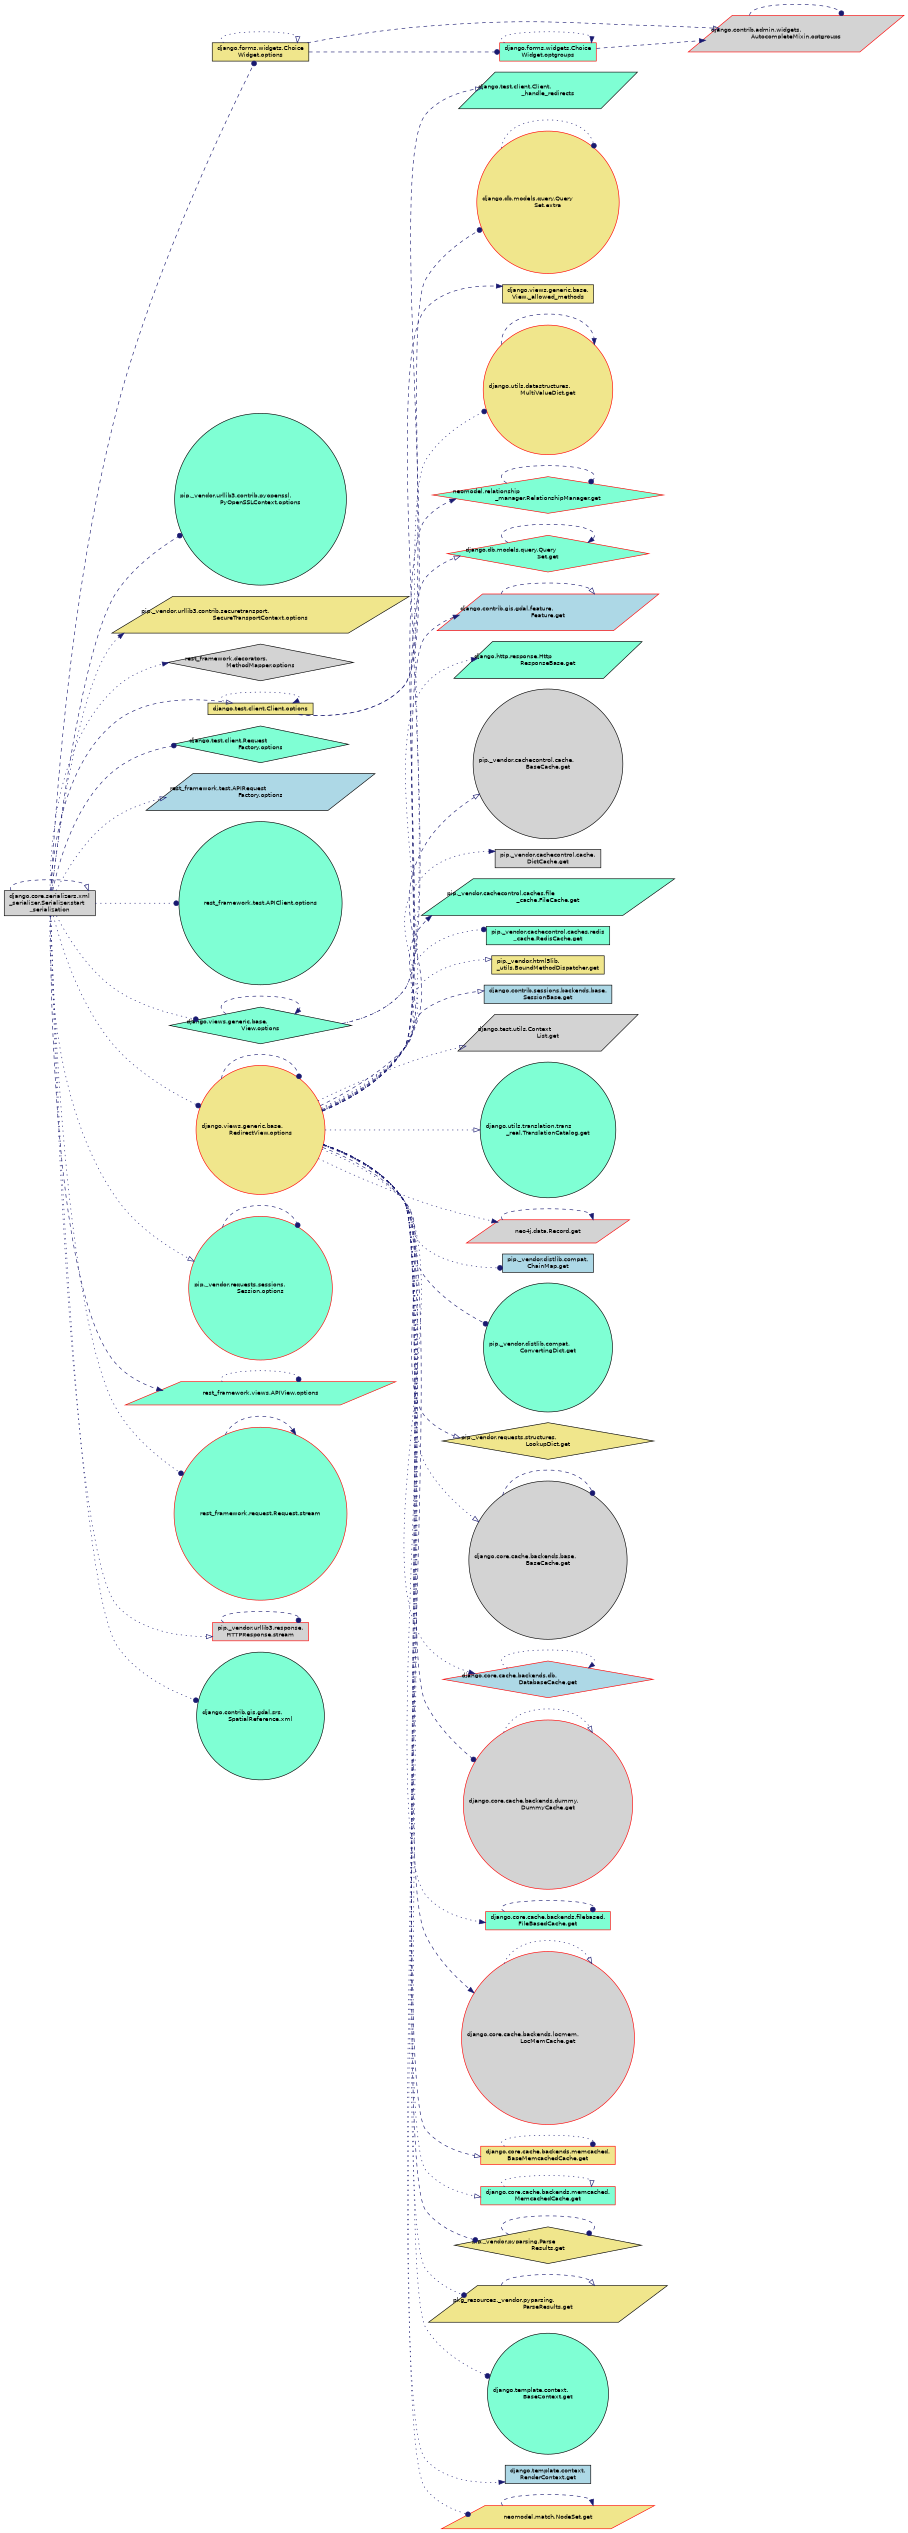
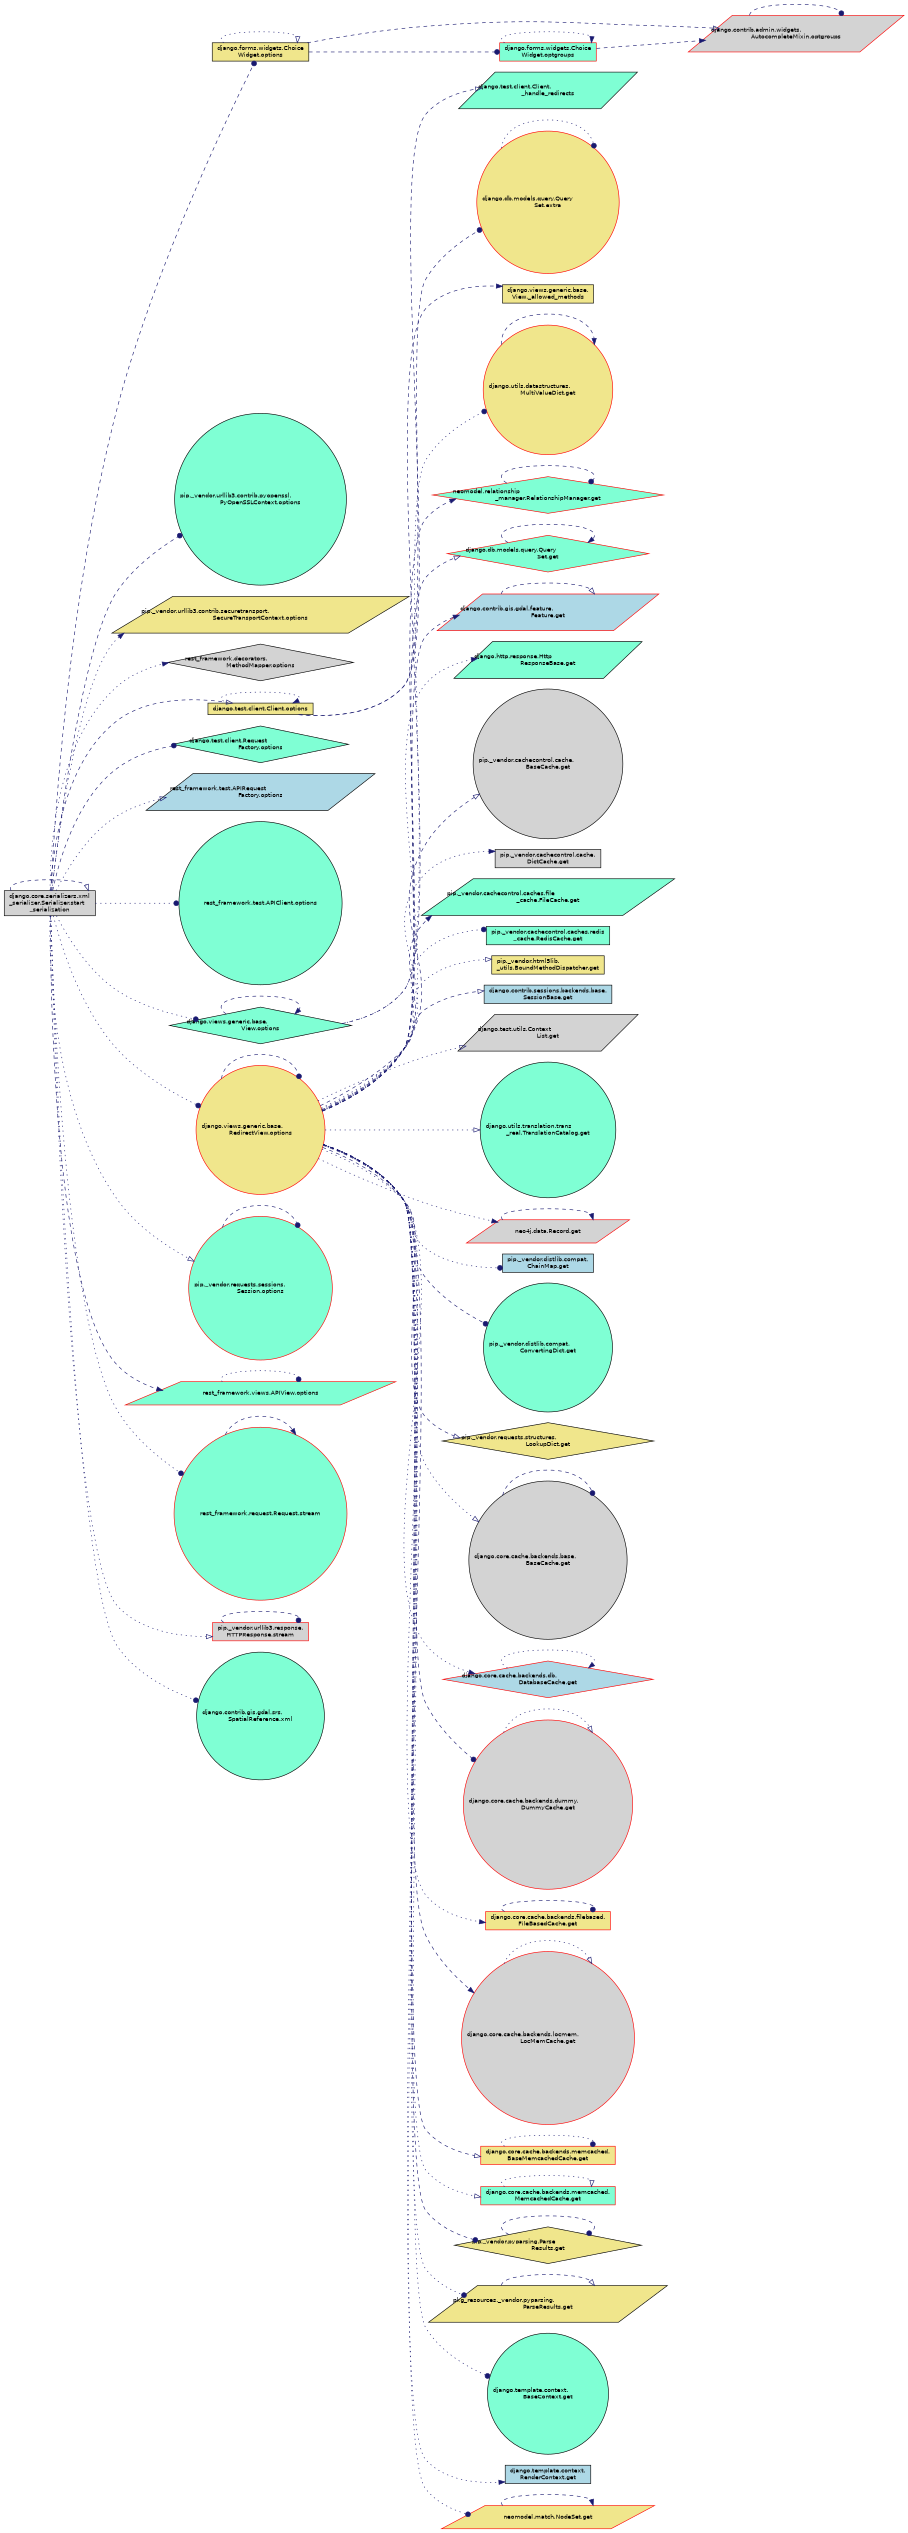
node "django.core.cache.backends.filebased. FileBasedCache.get": fillcolor aquamarine -> khaki
